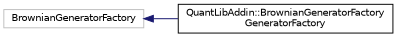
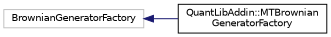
node "QuantLibAddin::BrownianGeneratorFactory GeneratorFactory": label "QuantLibAddin::BrownianGeneratorFactory GeneratorFactory" -> "QuantLibAddin::MTBrownian GeneratorFactory"
